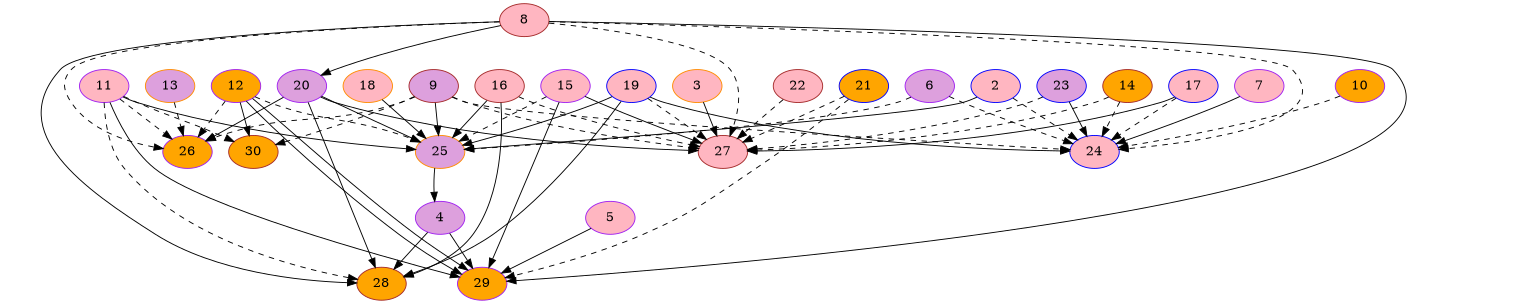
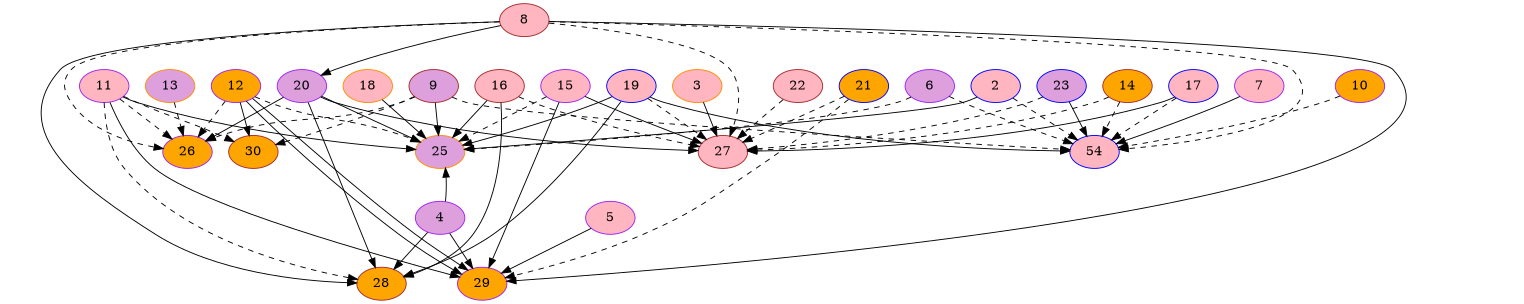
edge "9" -> "27": removed
node "24": label "24" -> "54"
edge "25" -> "4": reversed
